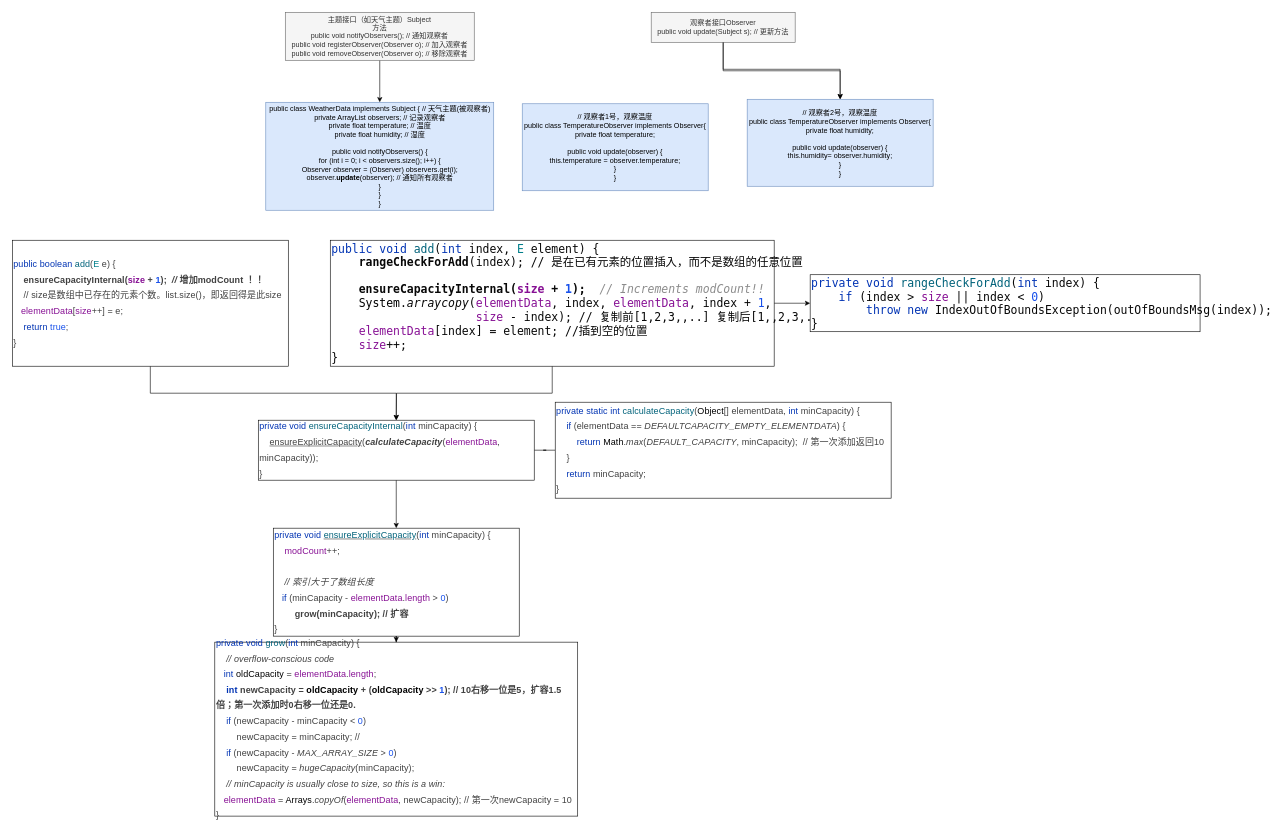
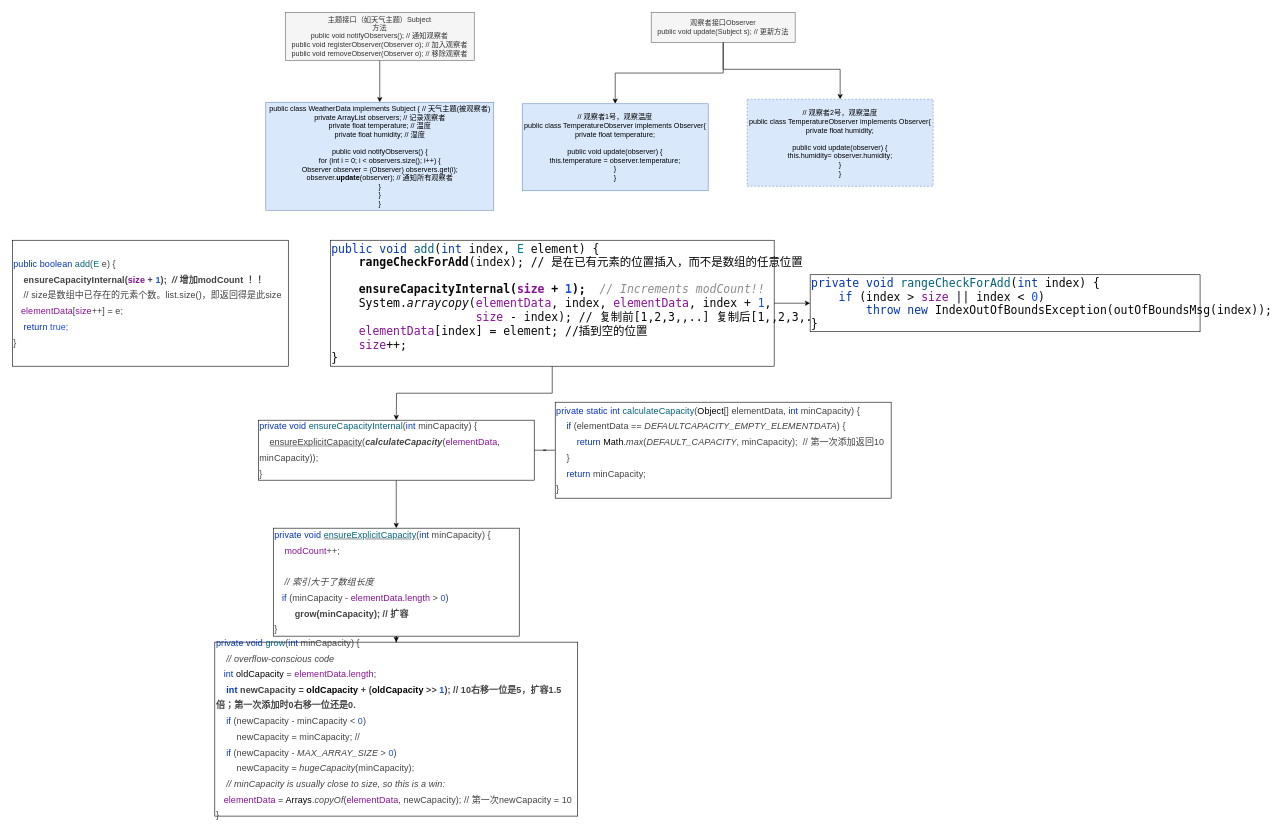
edge "观察者接口Observer public void update(Subject s); // 更新方法" -> "// 观察者2号，观察温度 public class TemperatureObserver implements Observer{ private float humidity; public void update(observer) { this.humidity= observer.humidity; } }": now "观察者接口Observer public void update(Subject s); // 更新方法" -> "// 观察者1号，观察温度 public class TemperatureObserver implements Observer{ private float temperature; public void update(observer) { this.temperature = observer.temperature; } }"
node "// 观察者2号，观察温度 public class TemperatureObserver implements Observer{ private float humidity; public void update(observer) { this.humidity= observer.humidity; } }": style solid -> dashed
edge "public boolean add(E e) { ensureCapacityInternal(size + 1); // 增加modCount ！！ // size是数组中已存在的元素个数。list.size()，即返回得是此size elementData[size++] = e; return true; }" -> "private void ensureCapacityInternal(int minCapacity) { ensureExplicitCapacity(calculateCapacity(elementData, minCapacity)); }": removed
